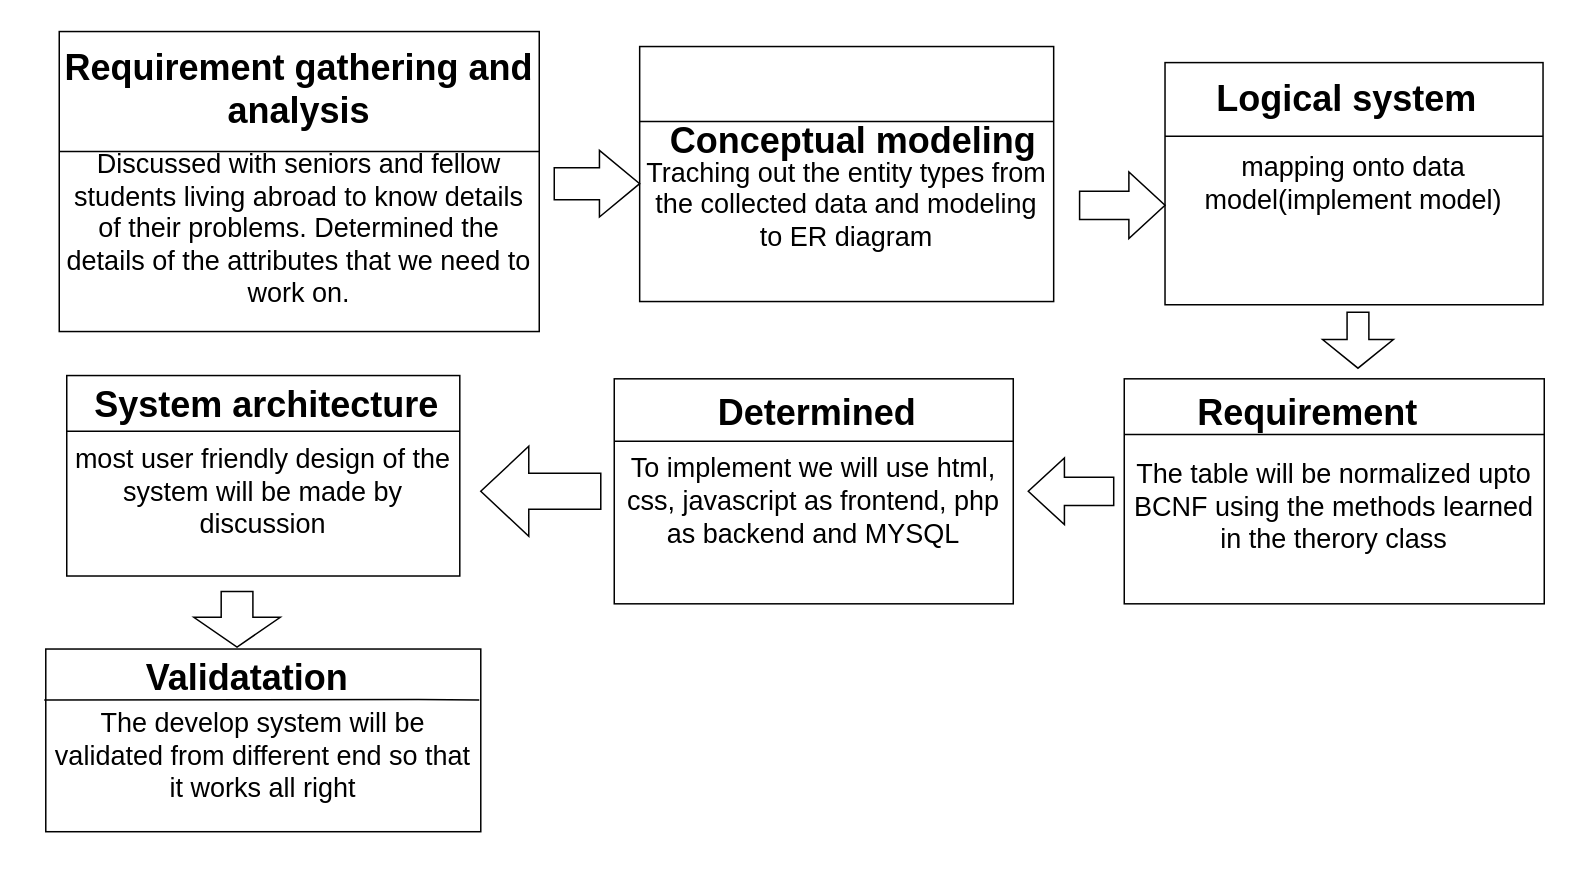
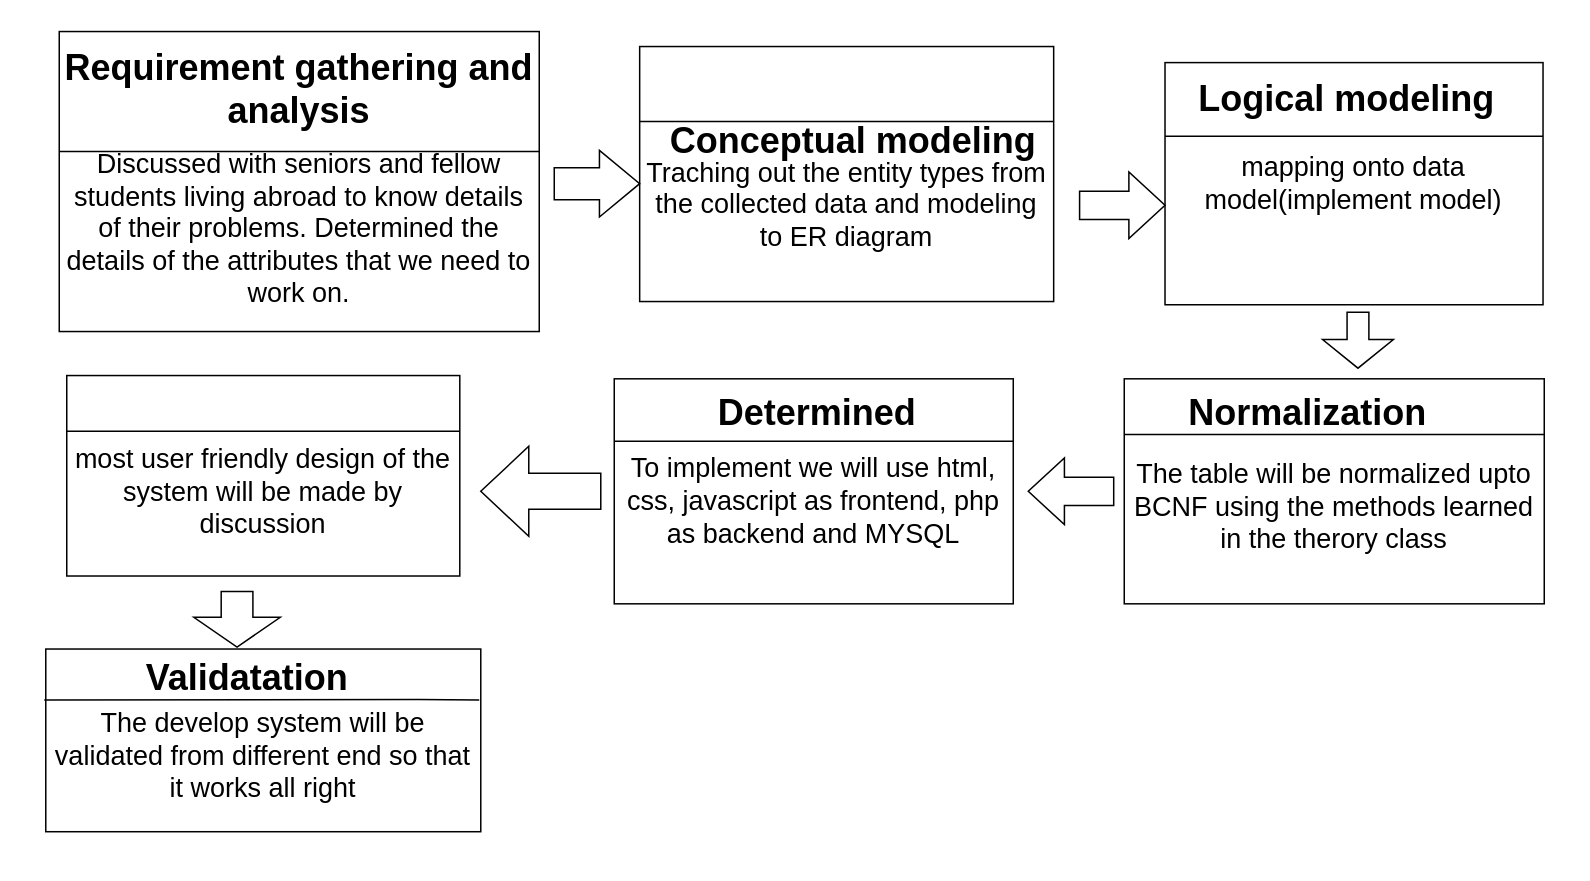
node "Logical system": label "Logical system" -> "Logical modeling"
node "System architecture": removed
node "Requirement": label "Requirement" -> "Normalization"
